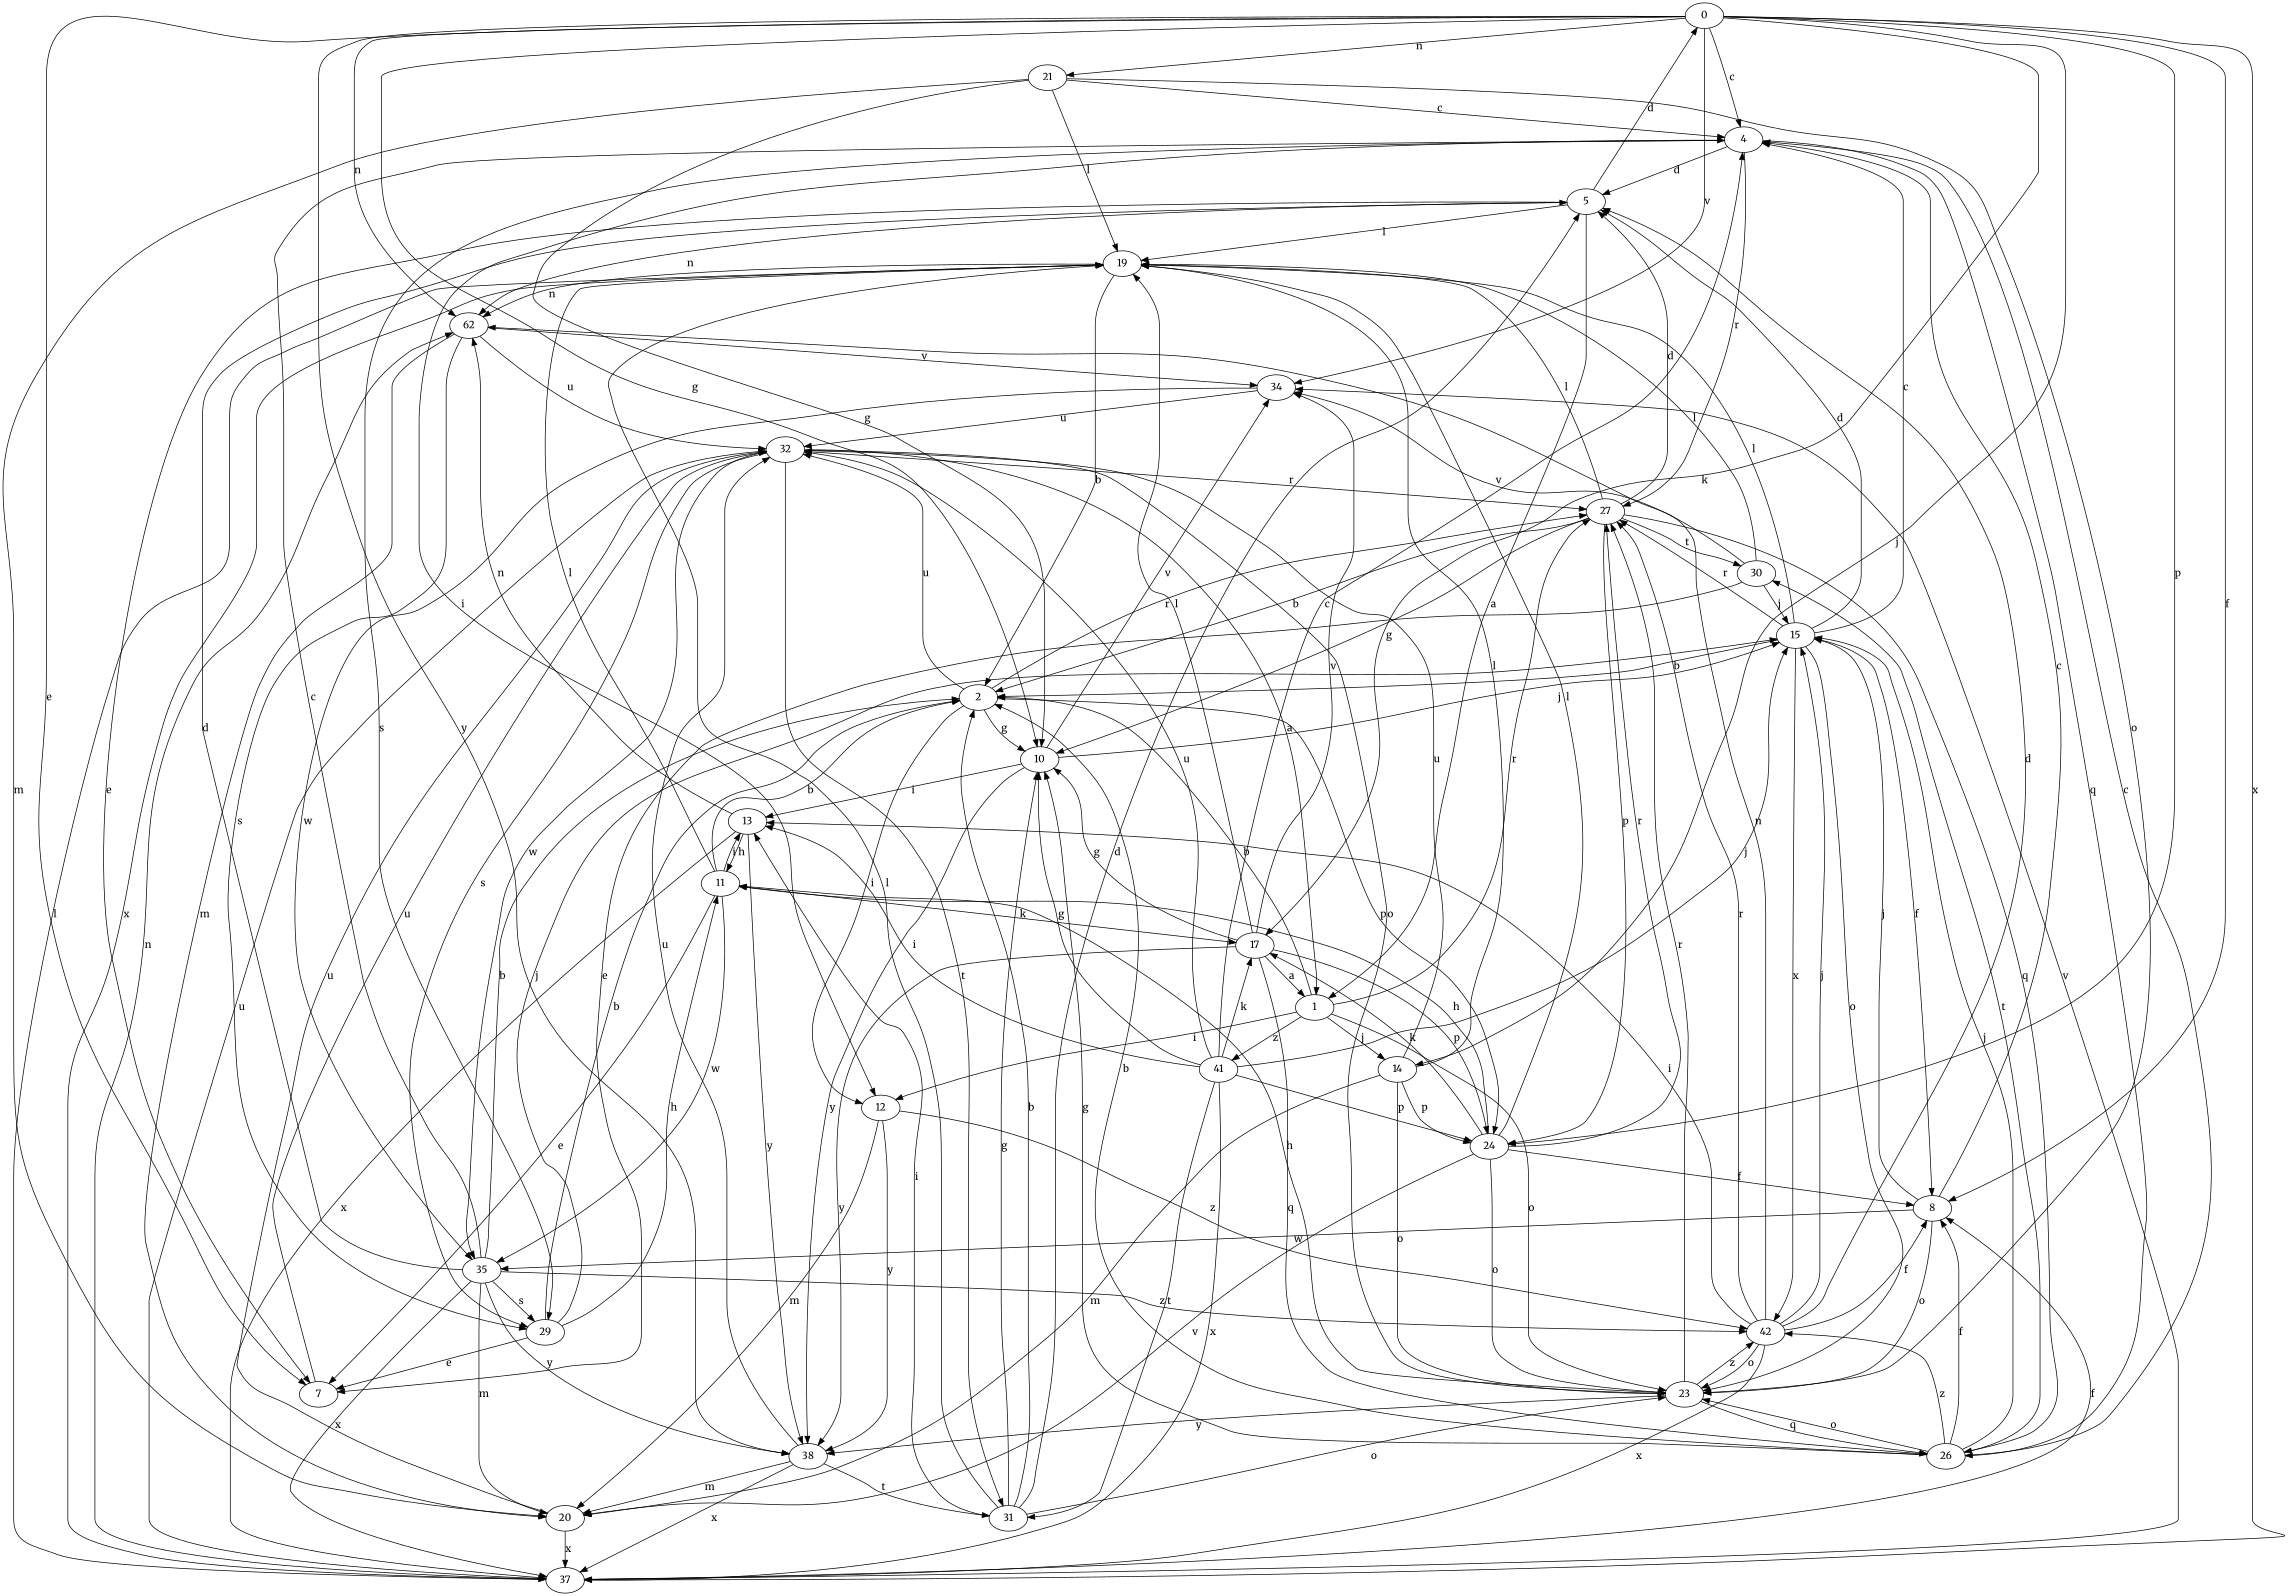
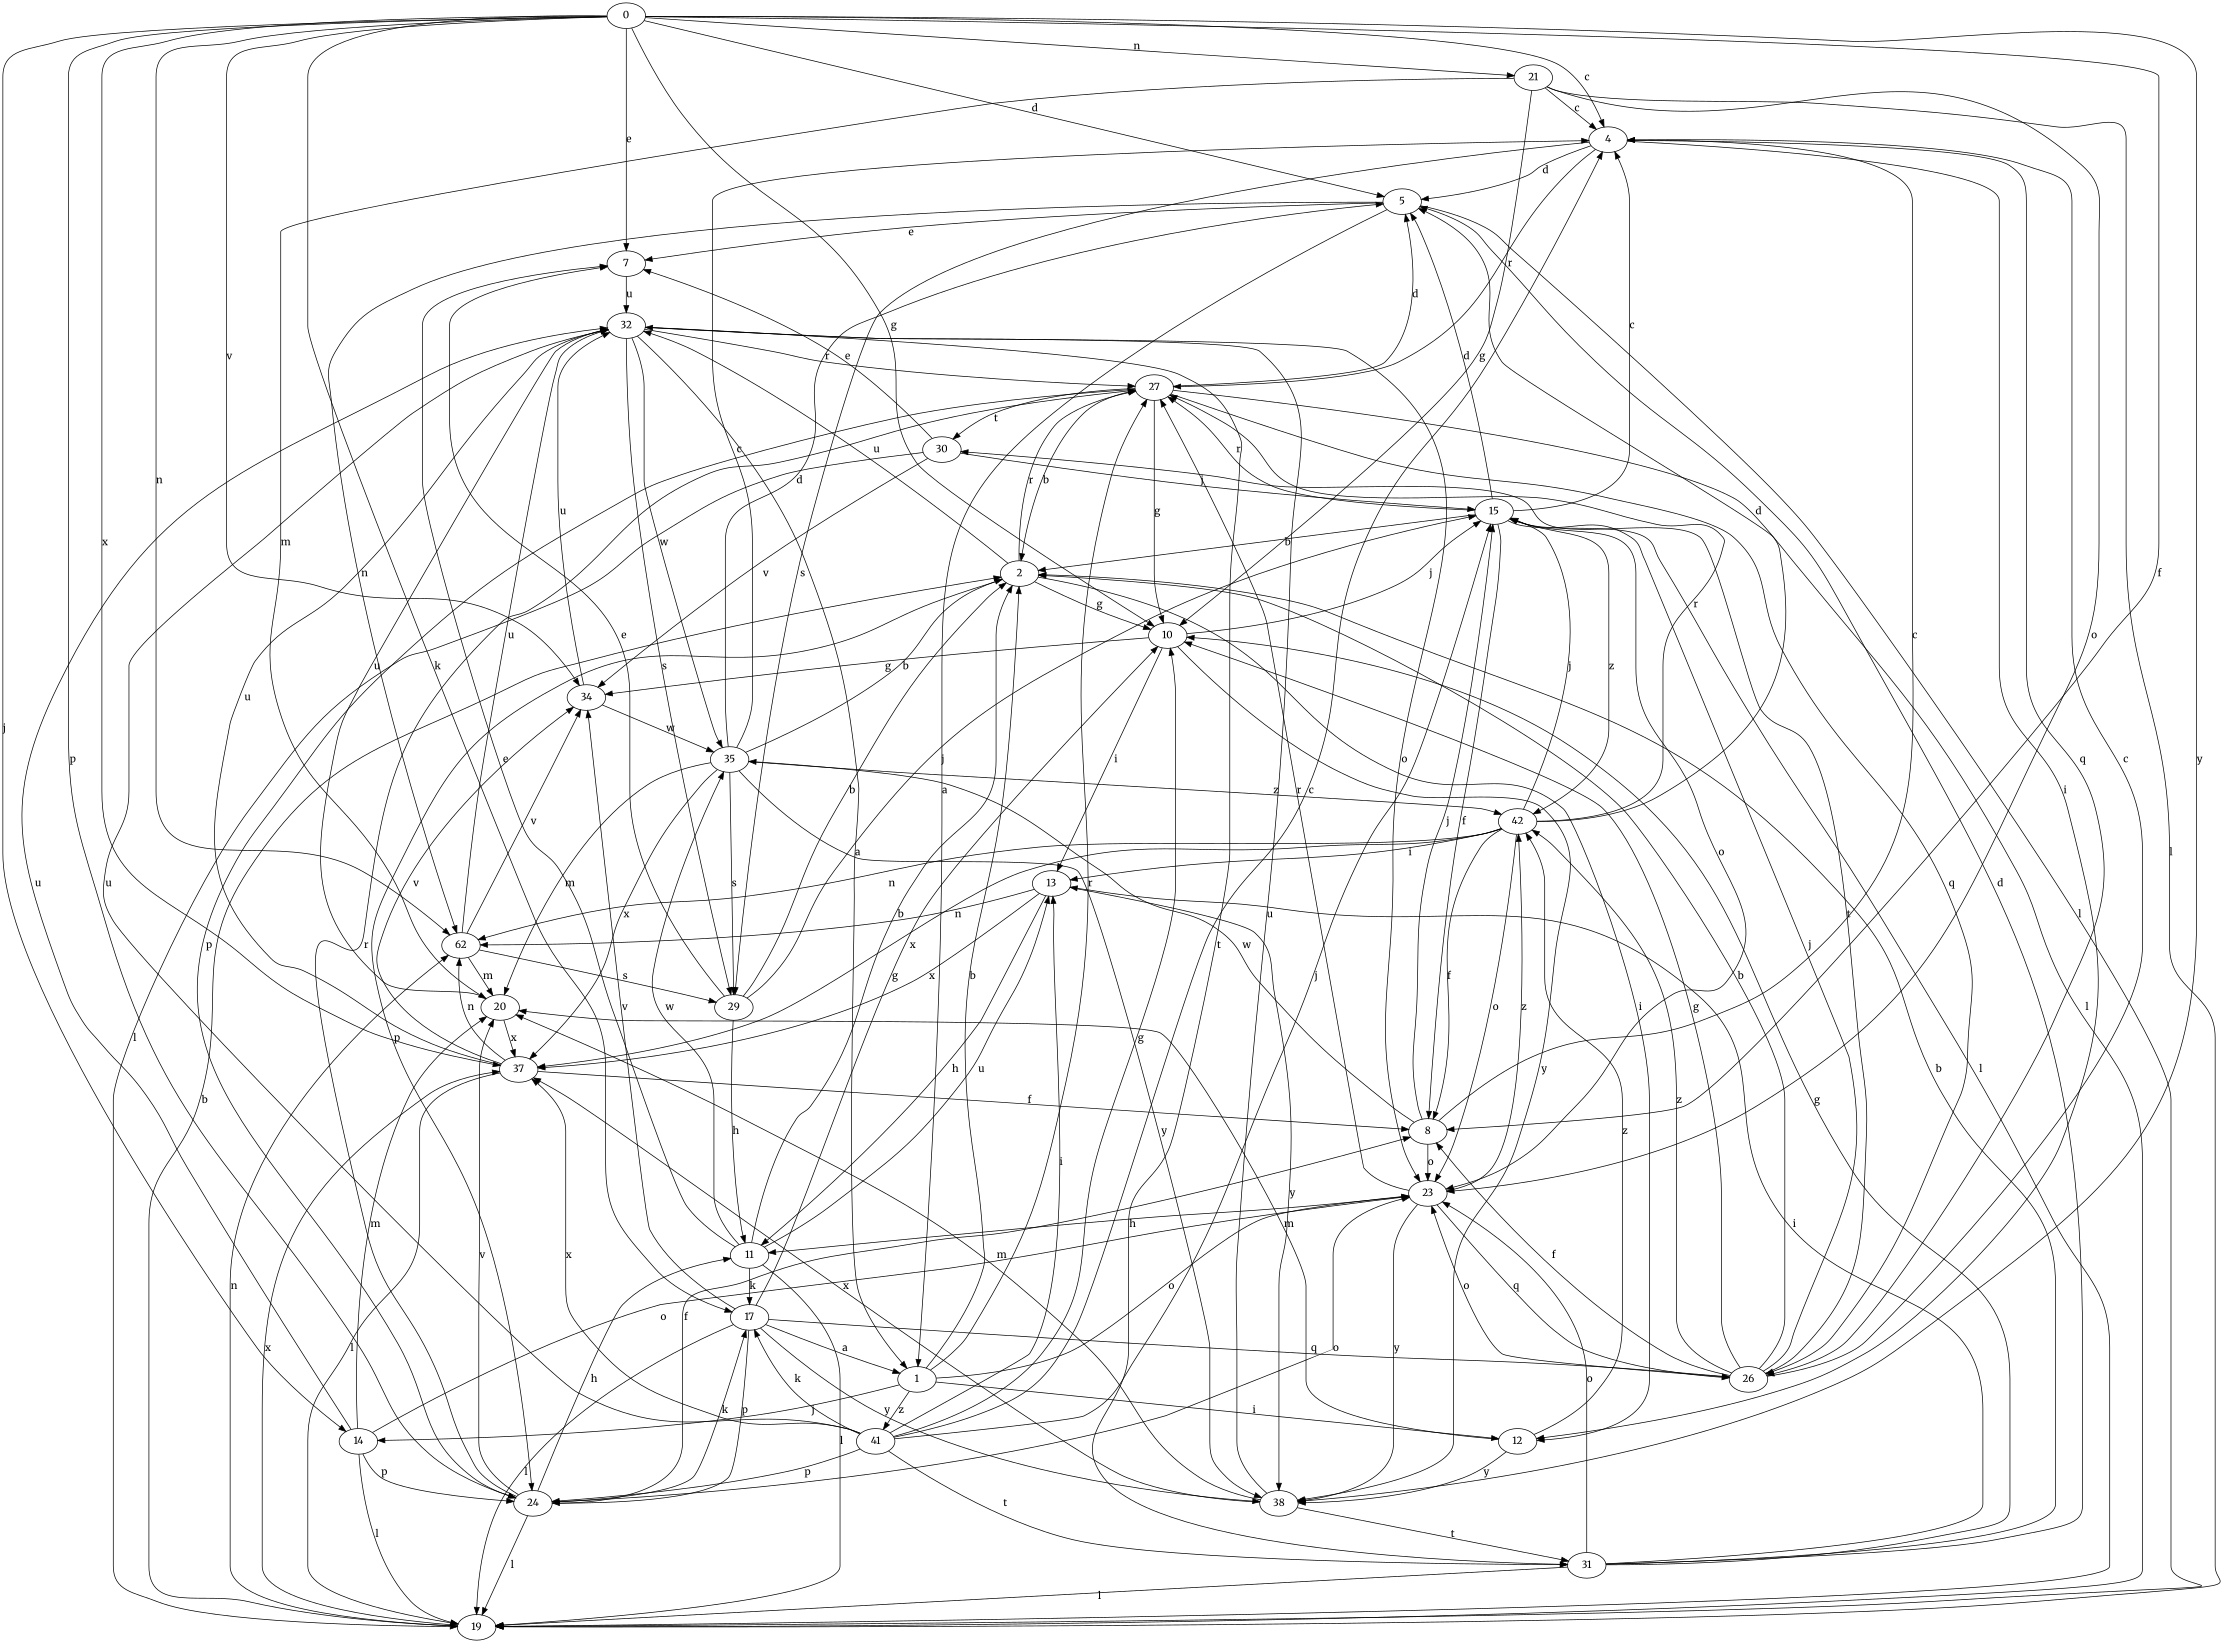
edge "5" -> "0": reversed
edge "10" -> "34": label "v" -> "g"
edge "11" -> "13": label "i" -> "u"
edge "15" -> "42": label "x" -> "z"
